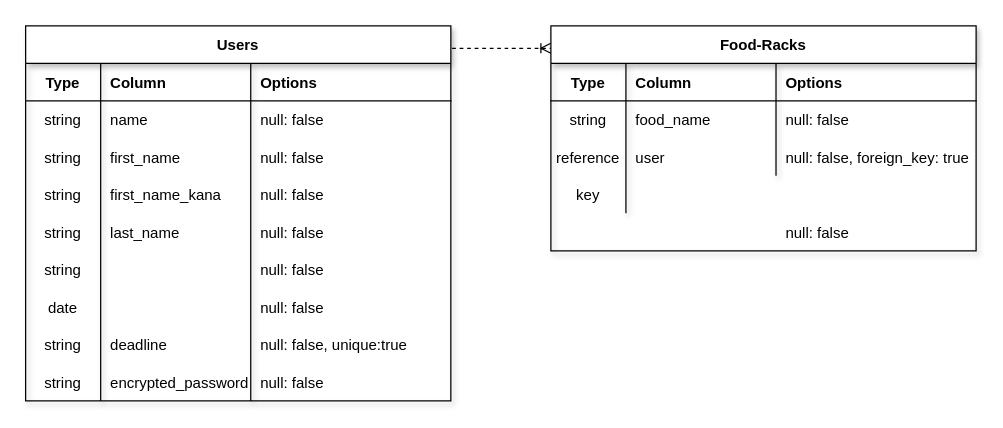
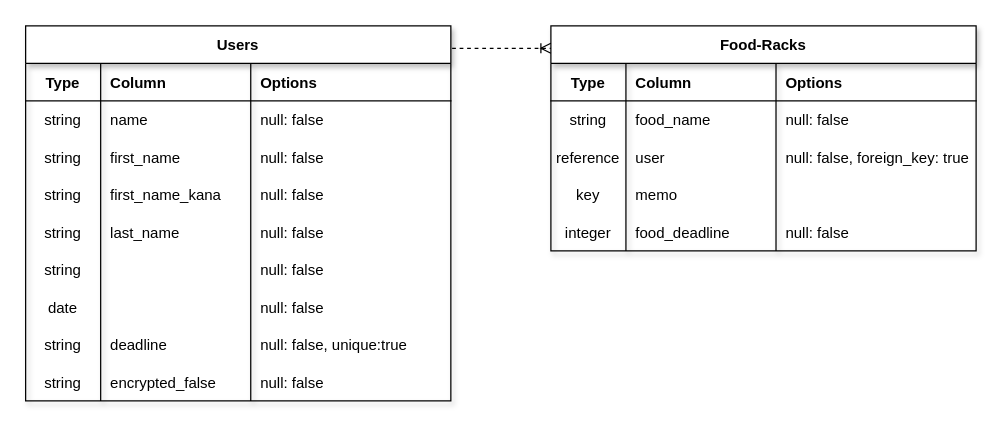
node "memo": added
node "integer": added
node "food_deadline": added
node "encrypted_password": label "encrypted_password" -> "encrypted_false"
